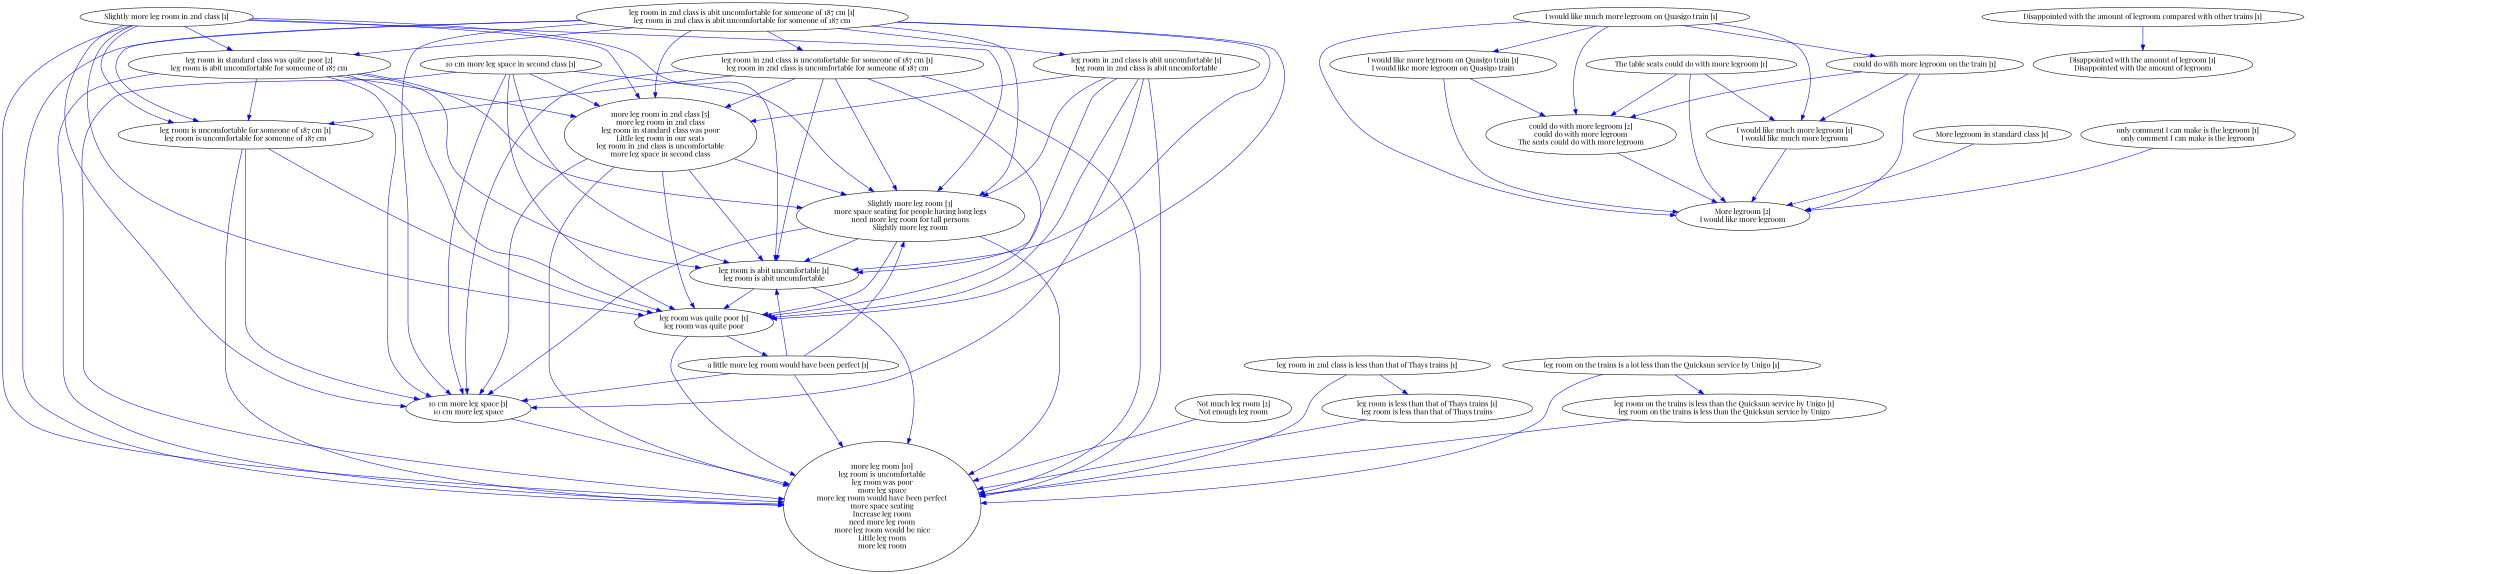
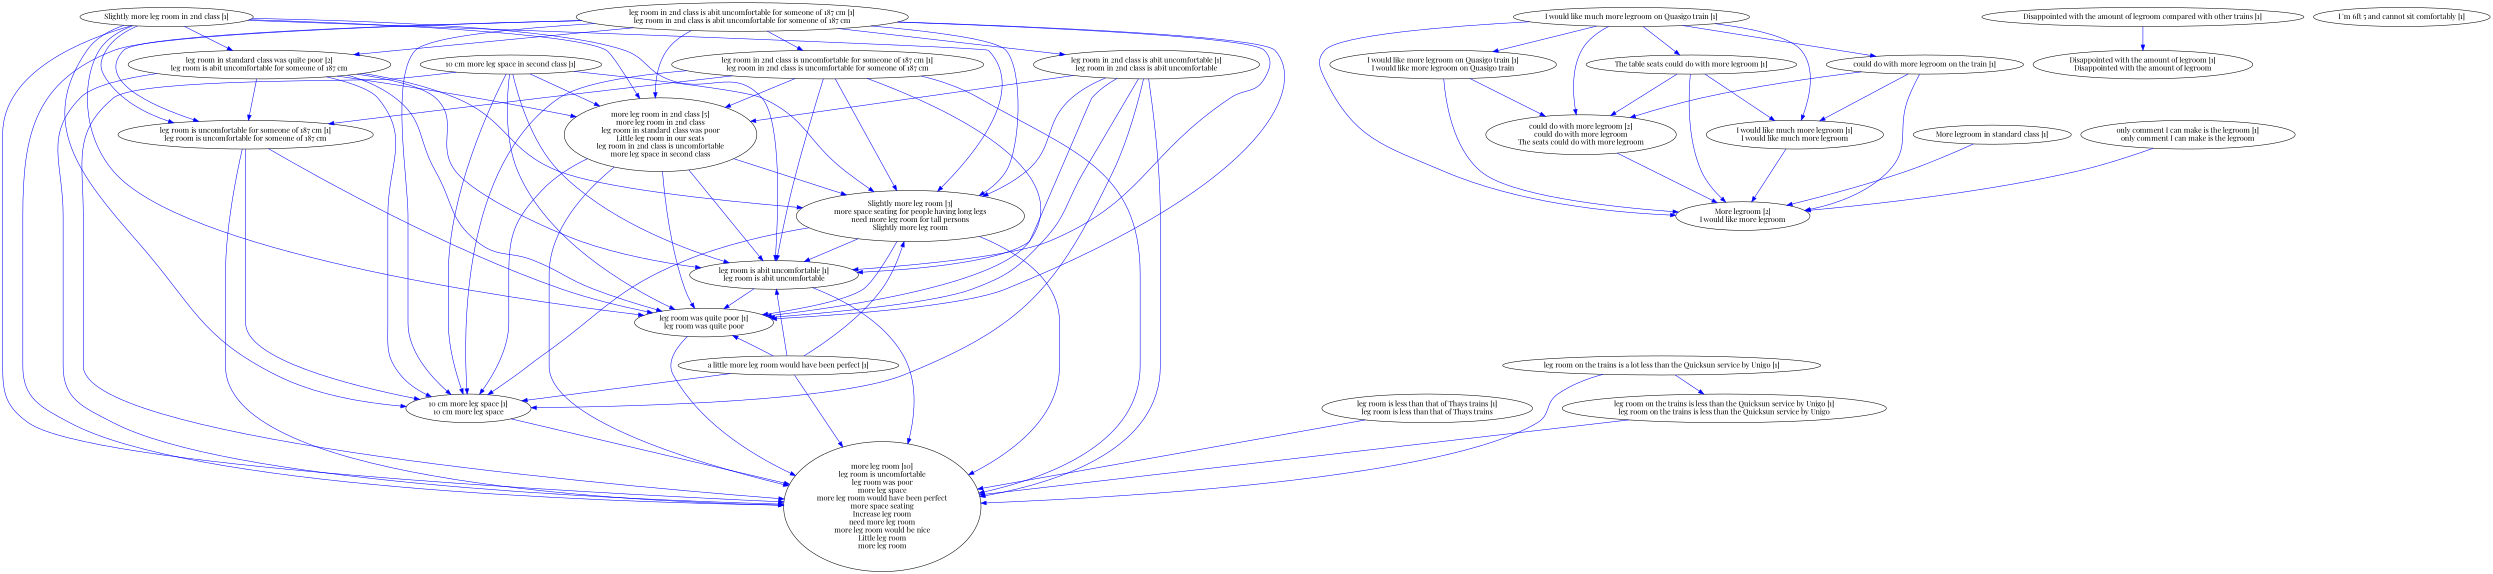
node "I 'm 6ft 5 and cannot sit comfortably [1]": added
edge "I would like much more legroom on Quasigo train [1]" -> "The table seats could do with more legroom [1]": added
edge "leg room was quite poor [1] leg room was quite poor" -> "a little more leg room would have been perfect [1]": reversed
node "leg room in 2nd class is less than that of Thays trains [1]": removed
node "Not much leg room [2] Not enough leg room": removed
